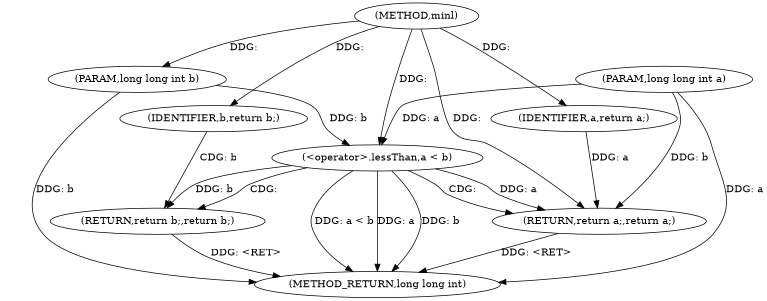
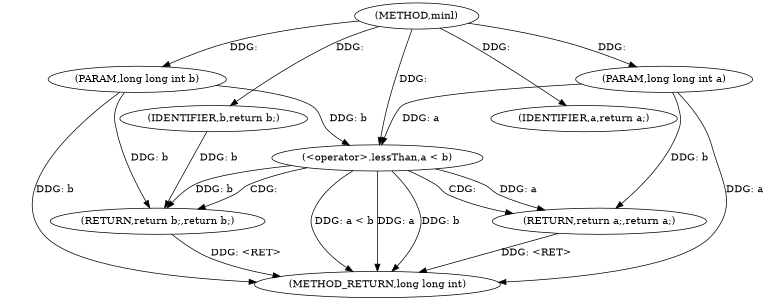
edge "(METHOD,minl)" -> "(RETURN,return a;,return a;)": now "(METHOD,minl)" -> "(PARAM,long long int a)"
edge "(PARAM,long long int b)" -> "(RETURN,return b;,return b;)": added, label "DDG: b"
edge "(IDENTIFIER,b,return b;)" -> "(RETURN,return b;,return b;)": label "CDG: b" -> "DDG: b"
edge "(IDENTIFIER,a,return a;)" -> "(RETURN,return a;,return a;)": removed, label "DDG: a"
